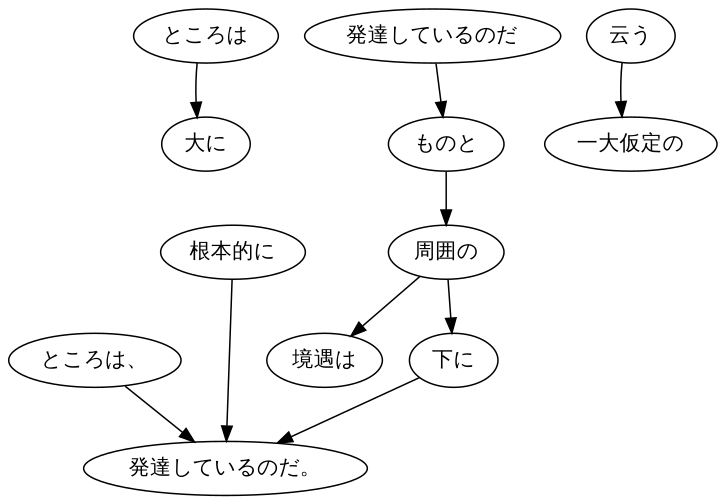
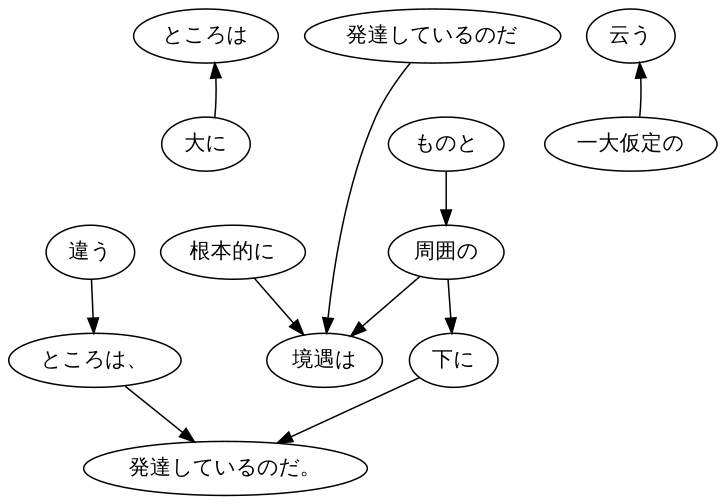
edge "云う" -> "一大仮定の": reversed
edge "ところは" -> "大に": reversed
edge "発達しているのだ" -> "ものと": now "発達しているのだ" -> "境遇は"
node "違う": added
edge "根本的に" -> "発達しているのだ。": now "根本的に" -> "境遇は"
